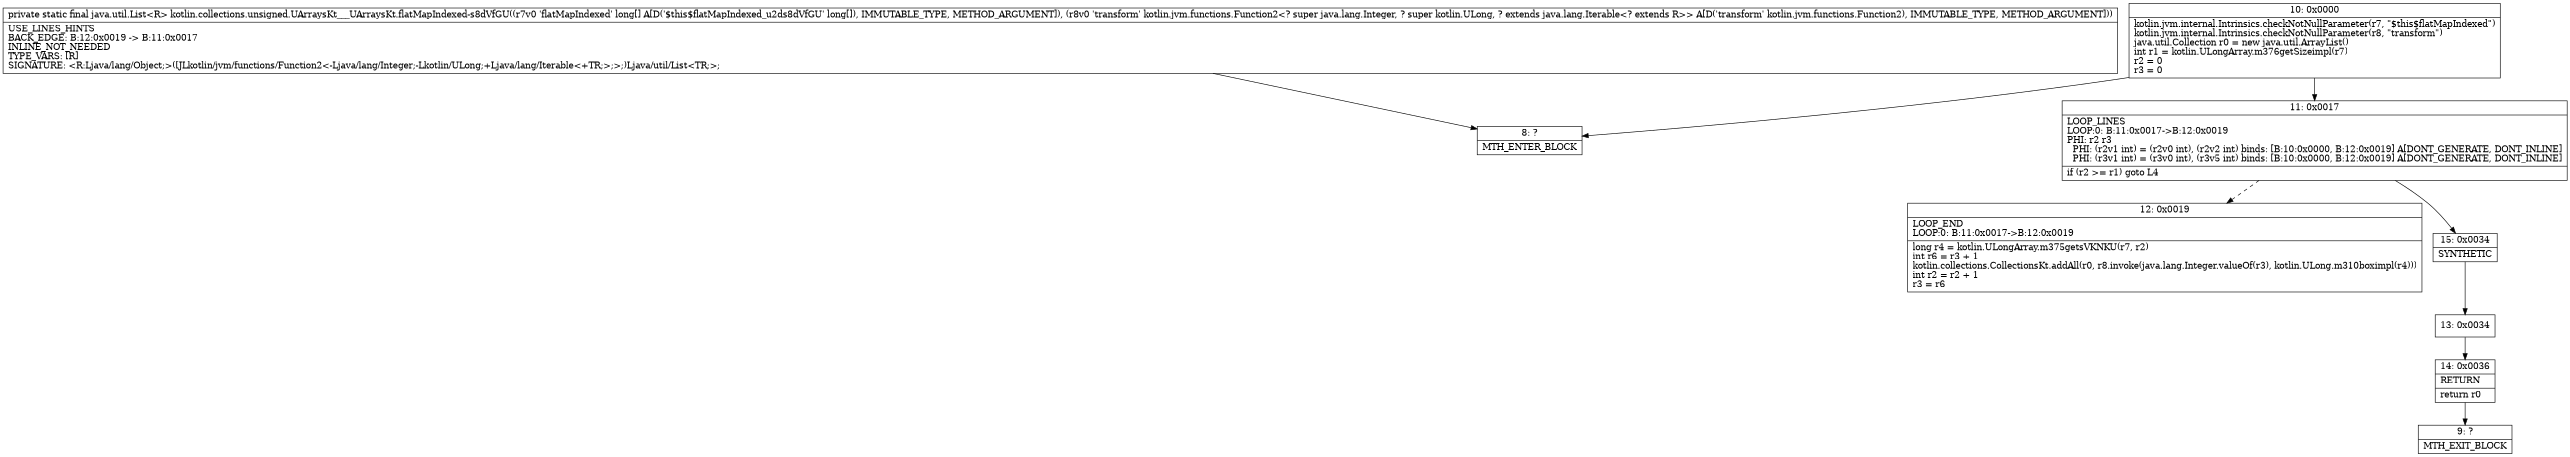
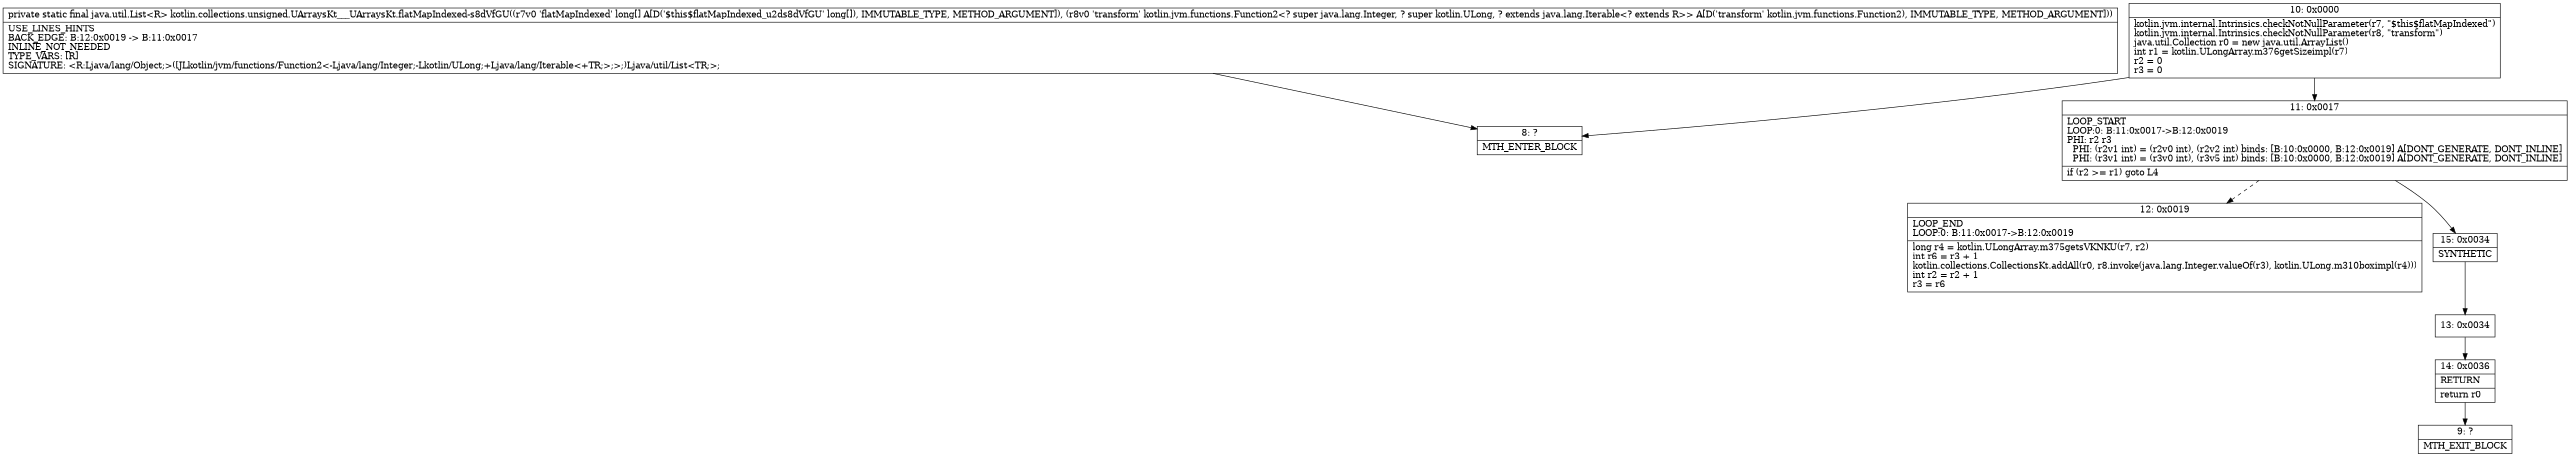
node "11: 0x0017": text "LOOP_LINES" -> "LOOP_START"
